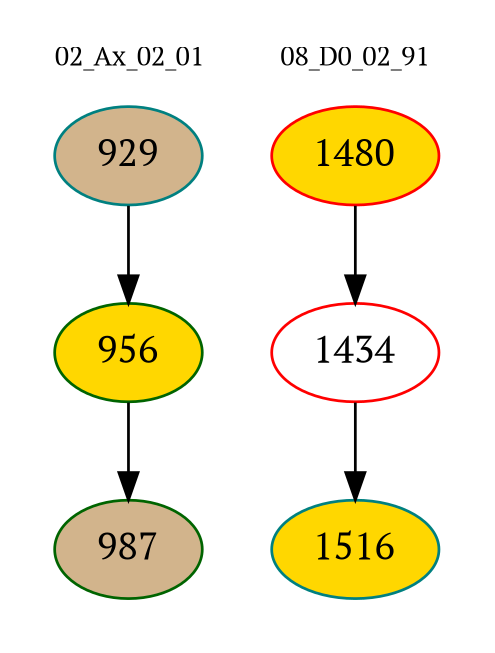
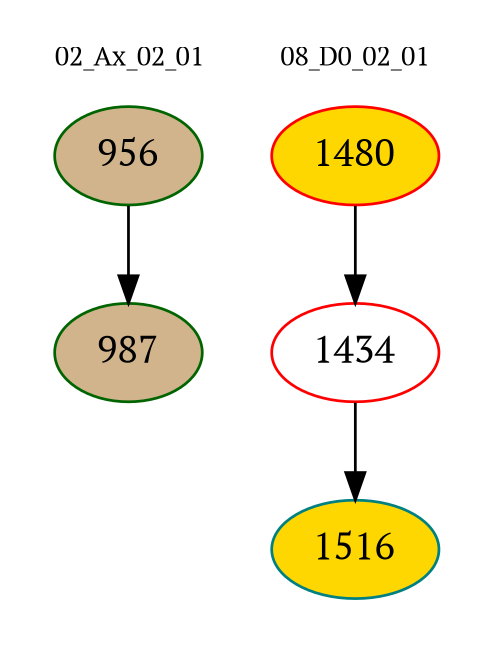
cluster "08_D0_02_91": label "08_D0_02_91" -> "08_D0_02_01"
node "929": removed
node "956": fillcolor gold -> tan
